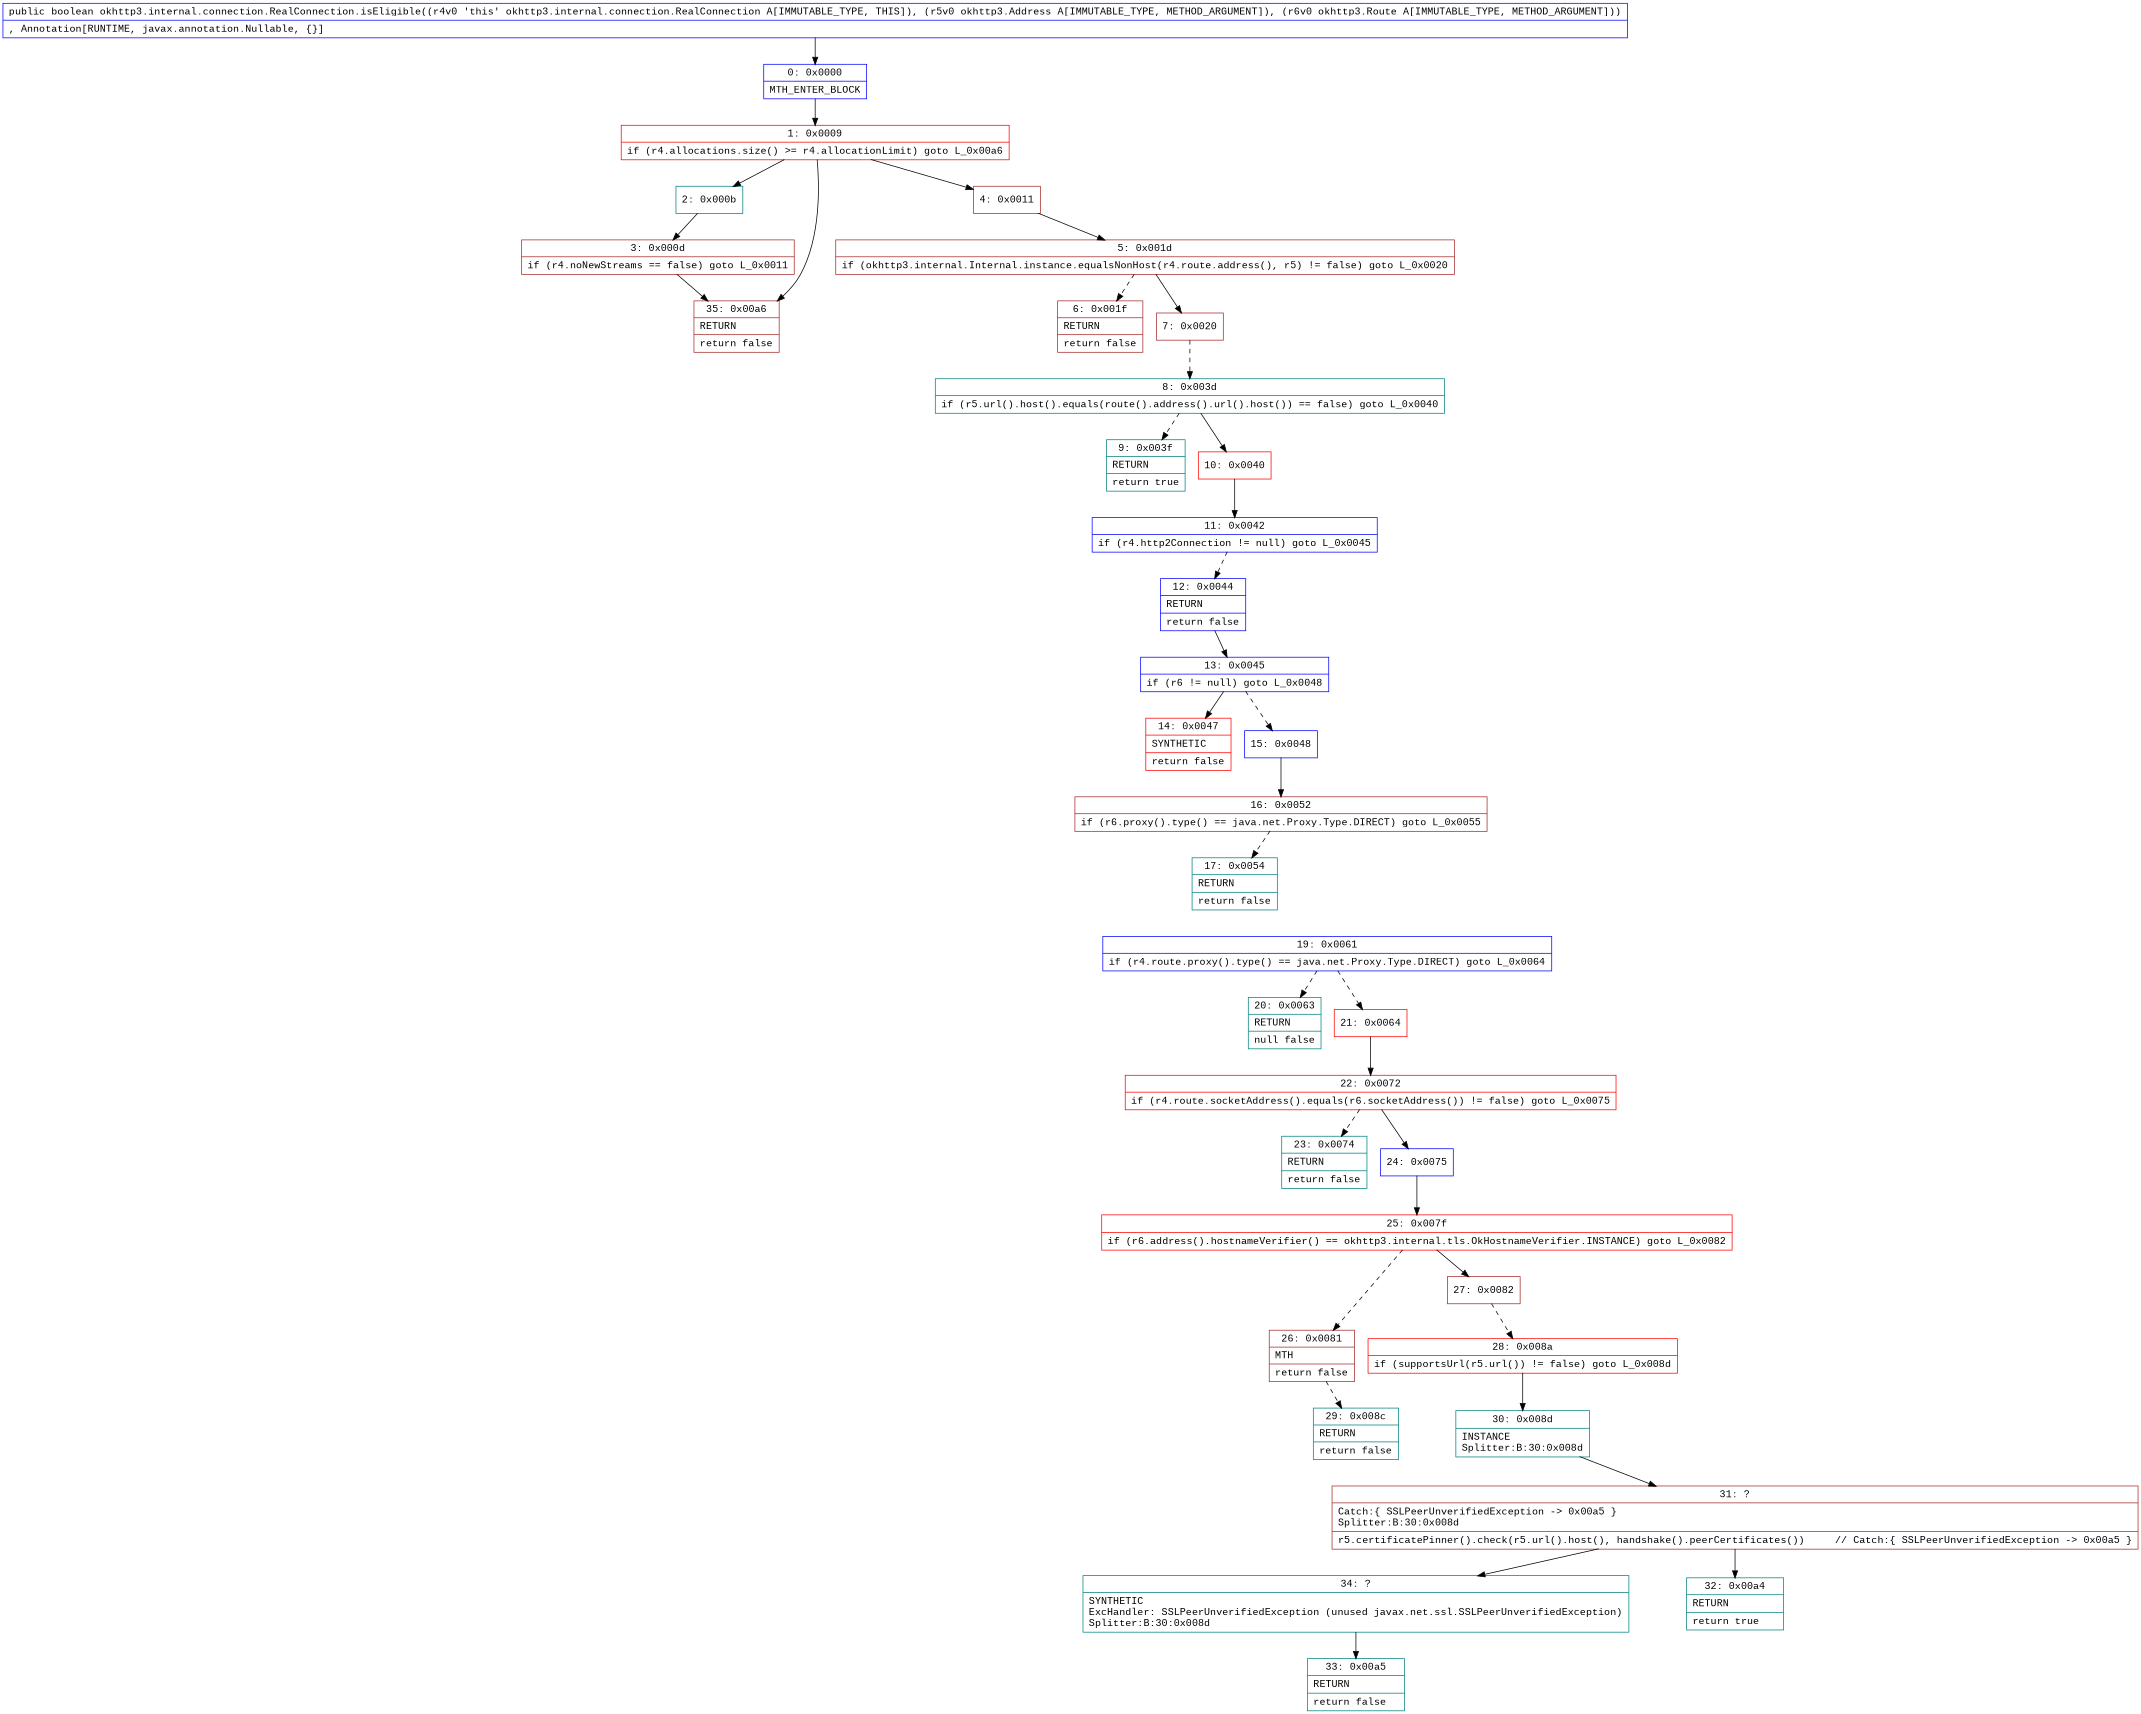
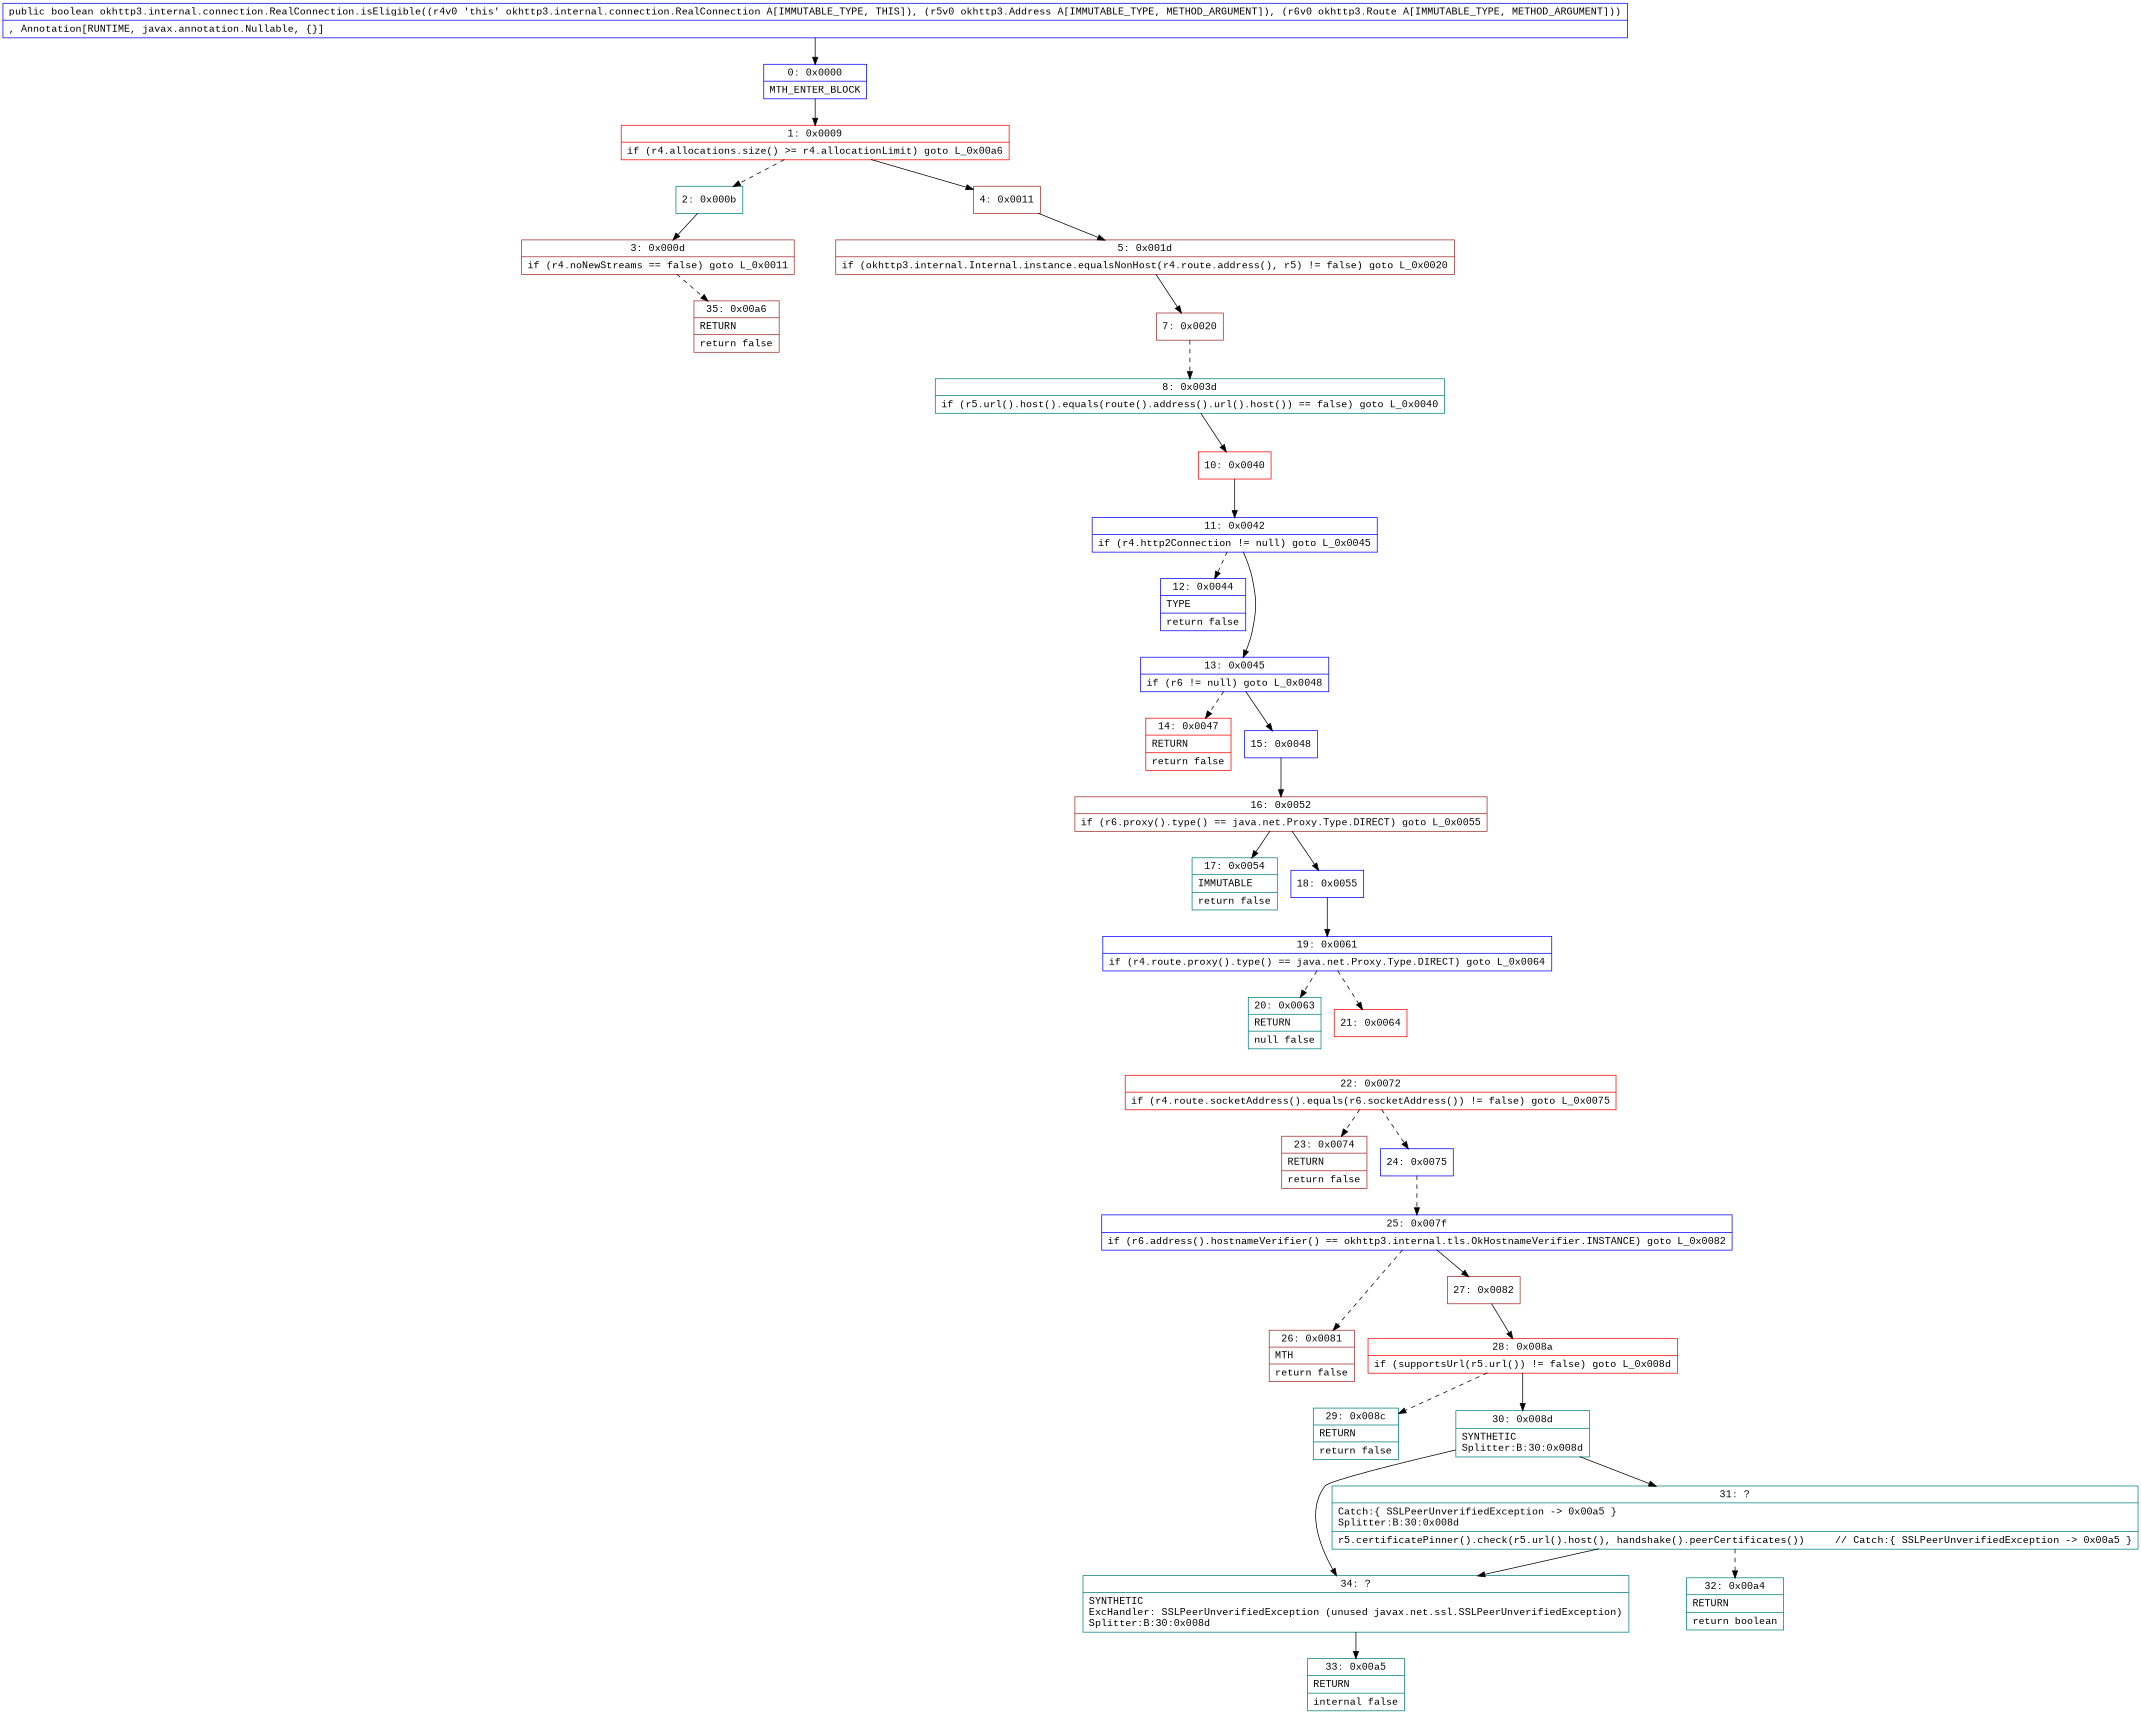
edge "1: 0x0009" -> "2: 0x000b": style solid -> dashed
edge "1: 0x0009" -> "35: 0x00a6": removed
edge "3: 0x000d" -> "35: 0x00a6": style solid -> dashed
node "6: 0x001f": removed
node "9: 0x003f": removed
node "12: 0x0044": text "RETURN" -> "TYPE"
edge "12: 0x0044" -> "13: 0x0045": now "11: 0x0042" -> "13: 0x0045"
edge "13: 0x0045" -> "14: 0x0047": style solid -> dashed
edge "13: 0x0045" -> "15: 0x0048": style dashed -> solid
node "14: 0x0047": text "SYNTHETIC" -> "RETURN"
edge "16: 0x0052" -> "17: 0x0054": style dashed -> solid
node "17: 0x0054": text "RETURN" -> "IMMUTABLE"
node "18: 0x0055": added
edge "21: 0x0064" -> "22: 0x0072": removed
edge "22: 0x0072" -> "24: 0x0075": style solid -> dashed
node "23: 0x0074": color teal -> brown
edge "24: 0x0075" -> "25: 0x007f": style solid -> dashed
node "25: 0x007f": color red -> blue
edge "27: 0x0082" -> "28: 0x008a": style dashed -> solid
edge "26: 0x0081" -> "29: 0x008c": now "28: 0x008a" -> "29: 0x008c"
node "30: 0x008d": text "INSTANCE" -> "SYNTHETIC"
edge "30: 0x008d" -> "34: ?": added
node "31: ?": color brown -> teal
edge "31: ?" -> "32: 0x00a4": style solid -> dashed
node "32: 0x00a4": text "return true" -> "return boolean"
node "33: 0x00a5": text "return false" -> "internal false"
